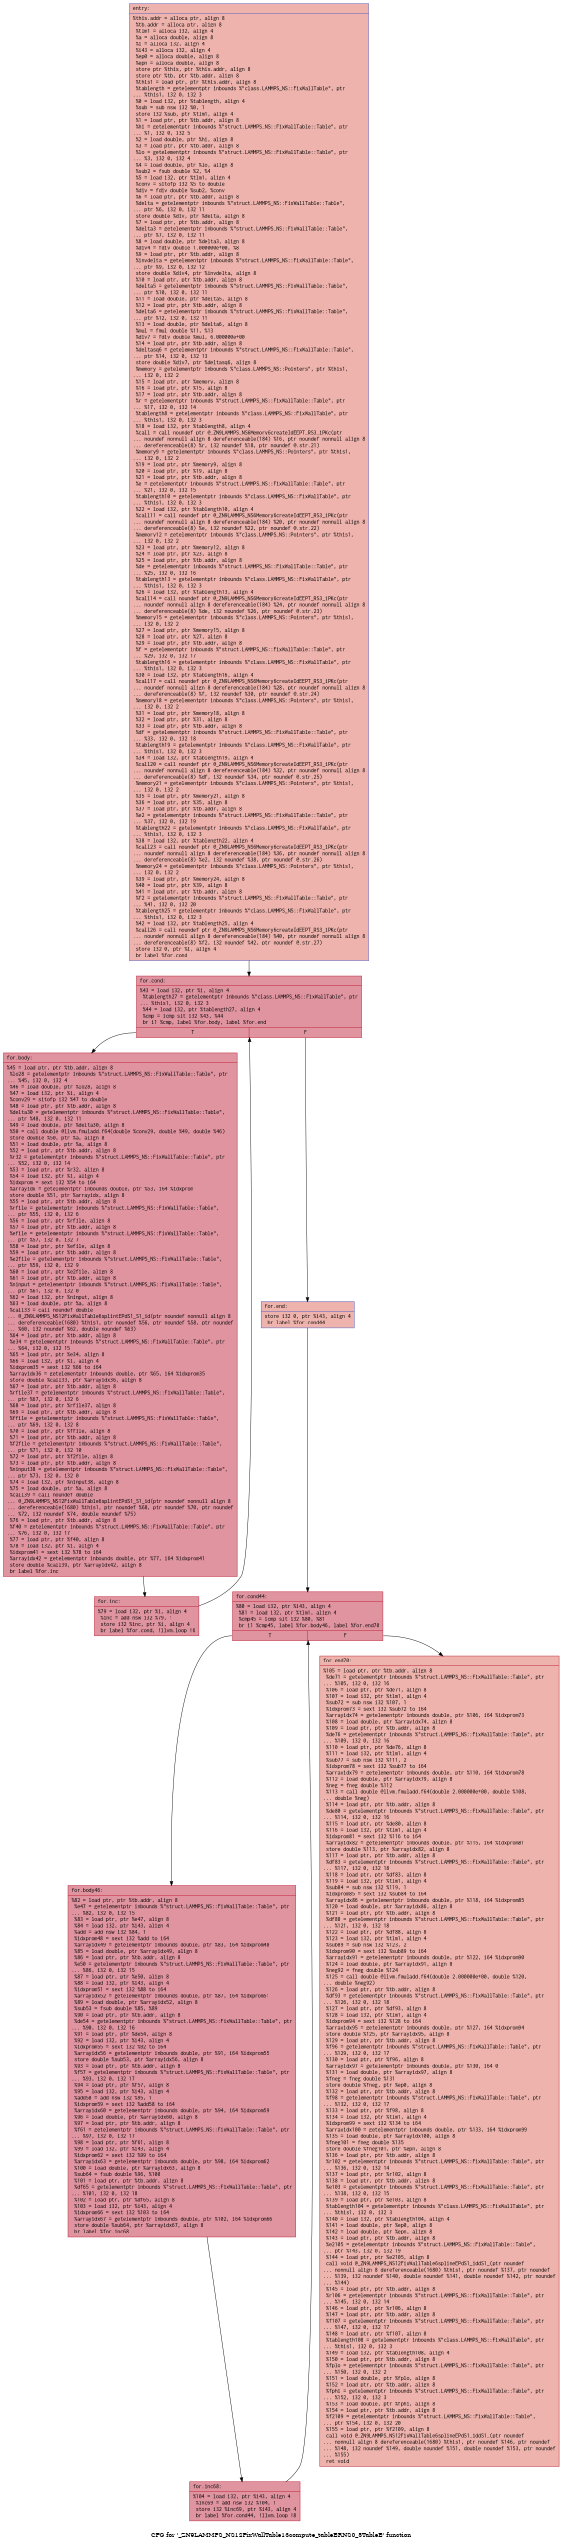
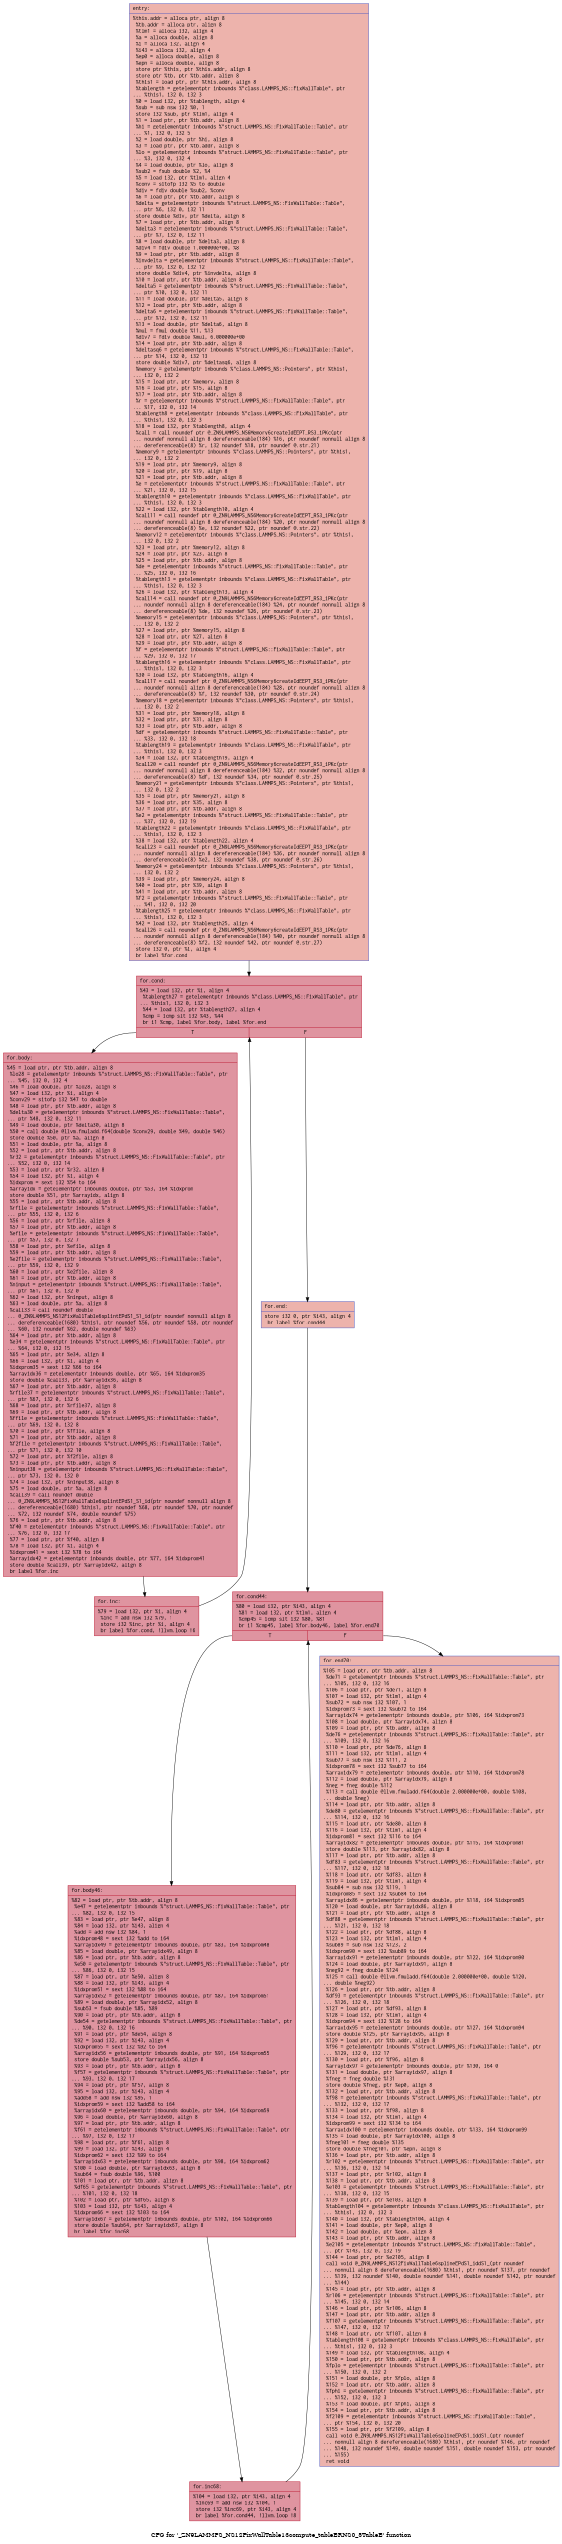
node "for.end70:": color #b70d28ff -> #3d50c3ff
